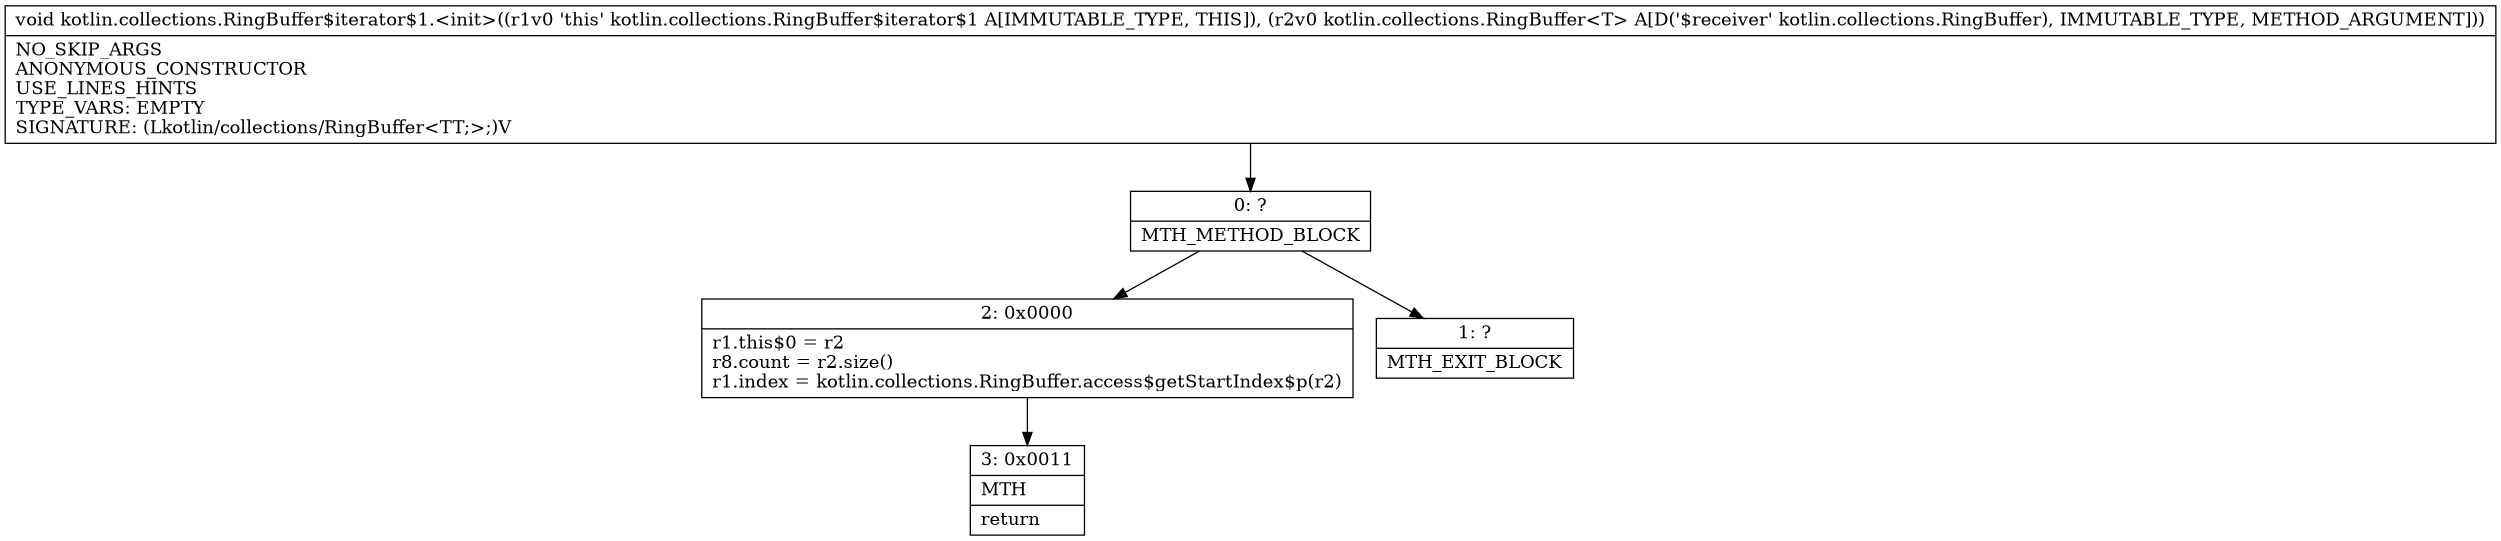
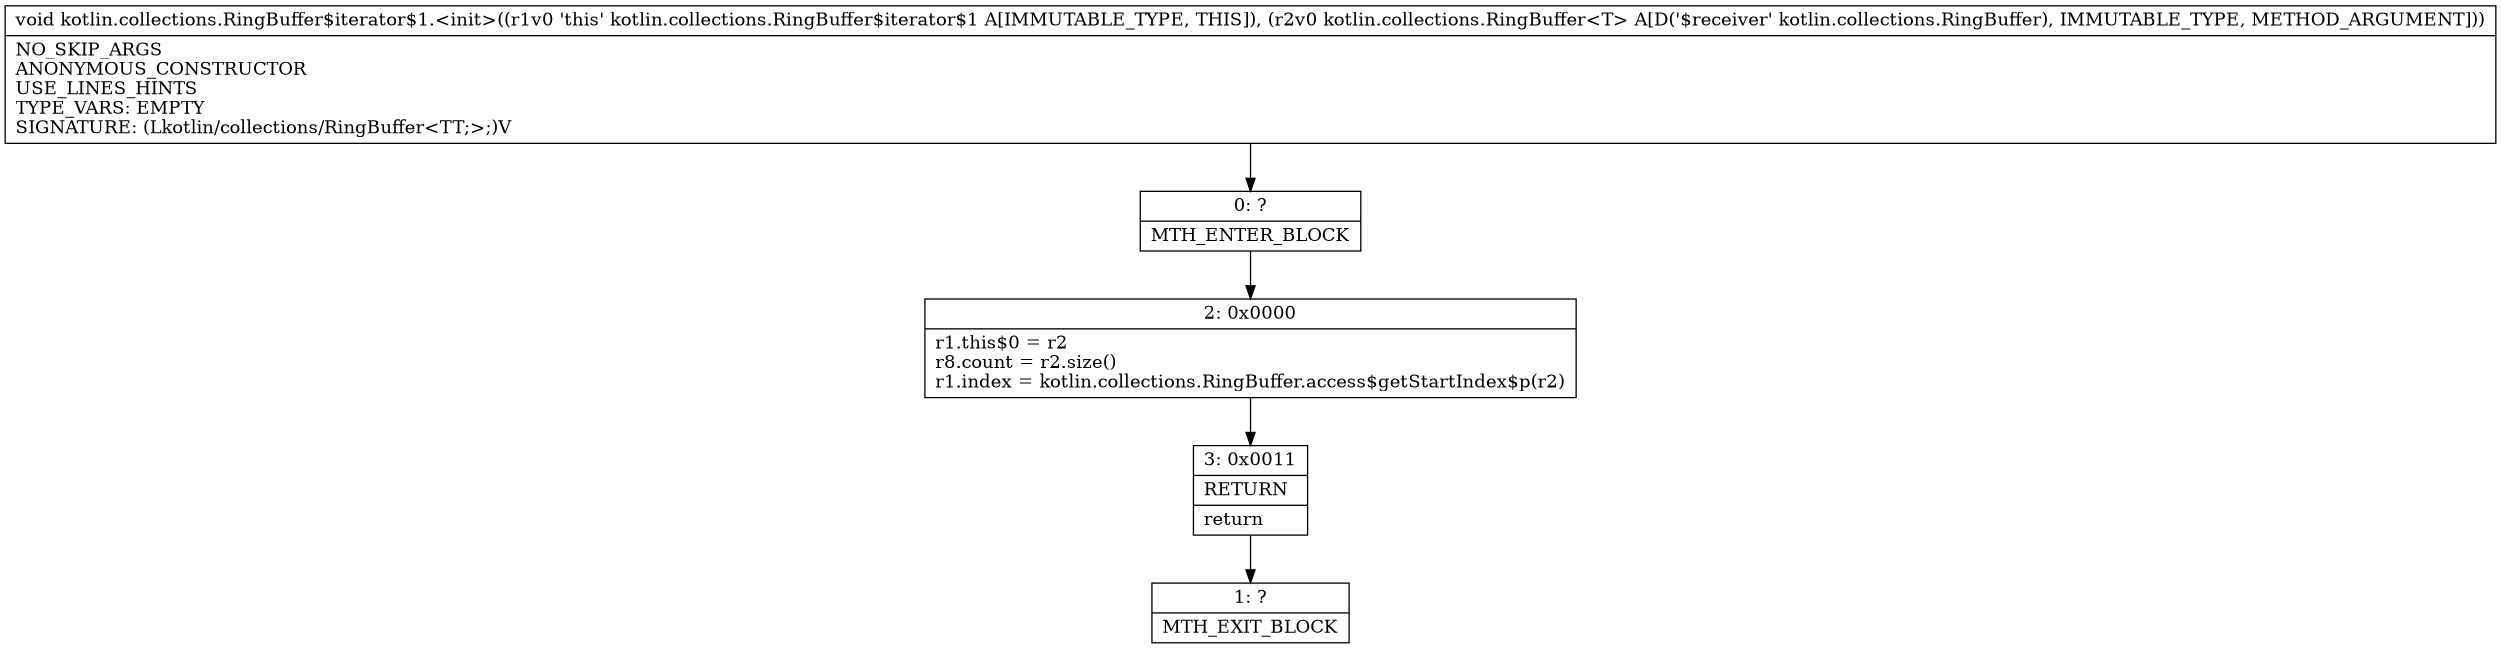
node "0: ?": text "MTH_METHOD_BLOCK" -> "MTH_ENTER_BLOCK"
edge "0: ?" -> "1: ?": now "3: 0x0011" -> "1: ?"
node "3: 0x0011": text "MTH" -> "RETURN"
